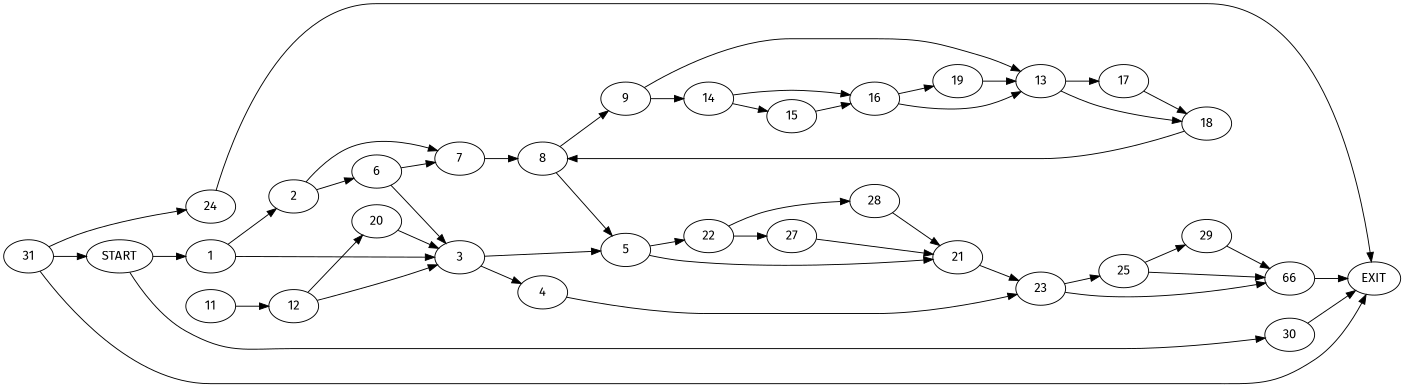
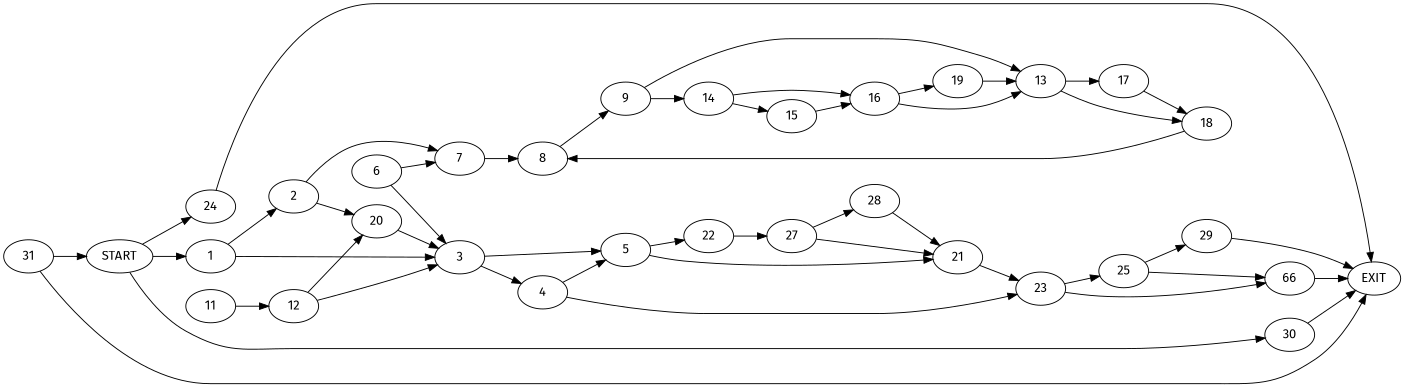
edge "2" -> "6": now "2" -> "20"
edge "8" -> "5": now "4" -> "5"
edge "22" -> "28": now "27" -> "28"
edge "31" -> "24": now "START" -> "24"
edge "29" -> "66": now "29" -> "EXIT"
